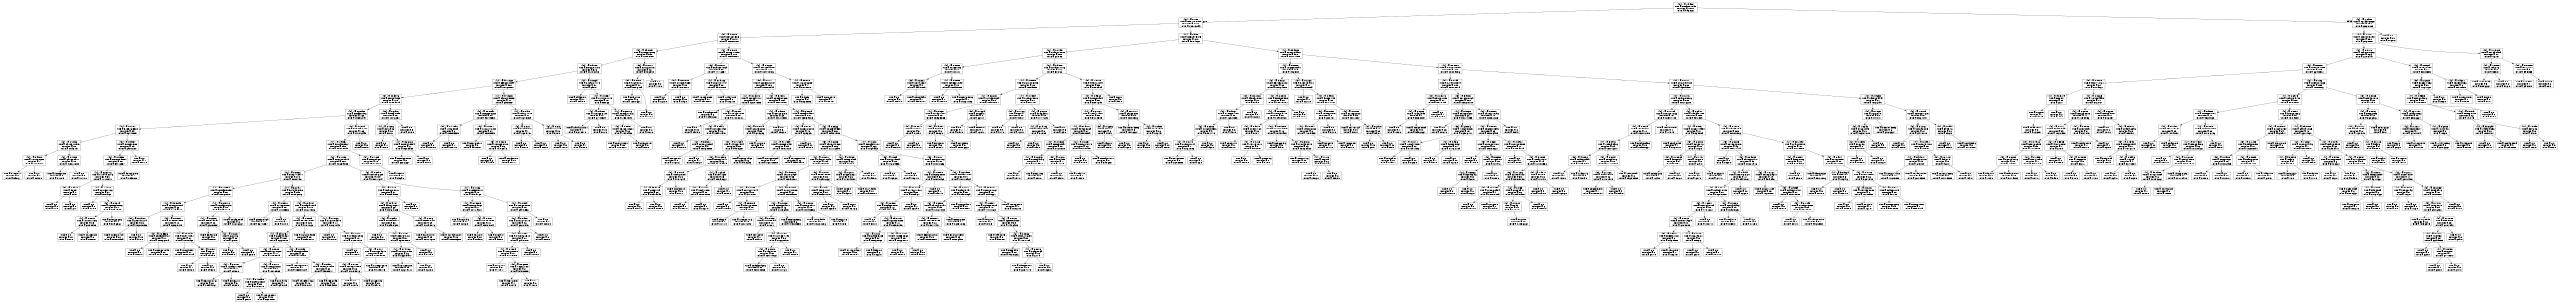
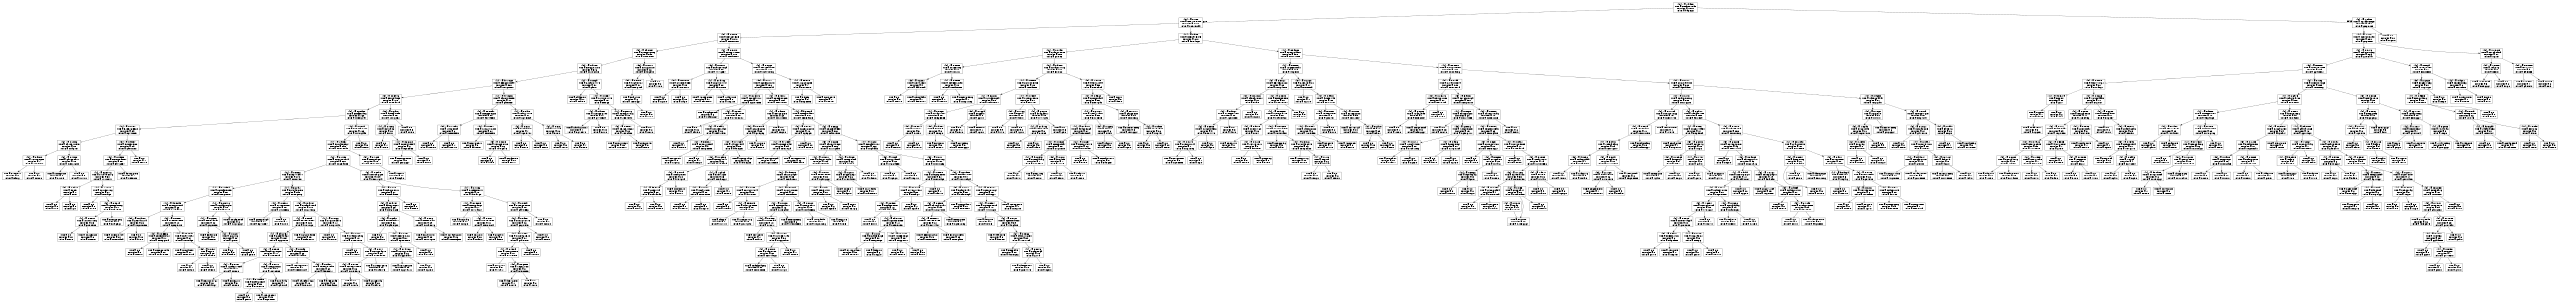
edge "X[3] <= 0.8341 mse = 9469.3724 samples = 14 value = 323.6429" -> "mse = 0.0 samples = 8 value = 240.0": now "mse = 329.4722 samples = 6 value = 435.1667" -> "mse = 0.0 samples = 8 value = 240.0"
node "mse = 0.0 value = 5 value = 1561.0": label "mse = 0.0 value = 5 value = 1561.0" -> "mse = 0.0 samples = 5 value = 1561.0"
edge "X[4] <= 93.9269 mse = 1314.24 samples = 5 value = 1169.6" -> "mse = 0.0 samples = 3 value = 1140.0": now "X[2] <= 2.2057 mse = 9633.1736 samples = 11 value = 573.9091" -> "mse = 0.0 samples = 3 value = 1140.0"
edge "X[6] <= 0.133 mse = 2066.0947 samples = 26 value = 1429.5385" -> "X[6] <= 0.1048 mse = 33.96 samples = 20 value = 1404.8": now "X[6] <= 0.133 mse = 2066.0947 samples = 26 value = 1429.5385" -> "mse = 30.2222 samples = 18 value = 1405.6667"
